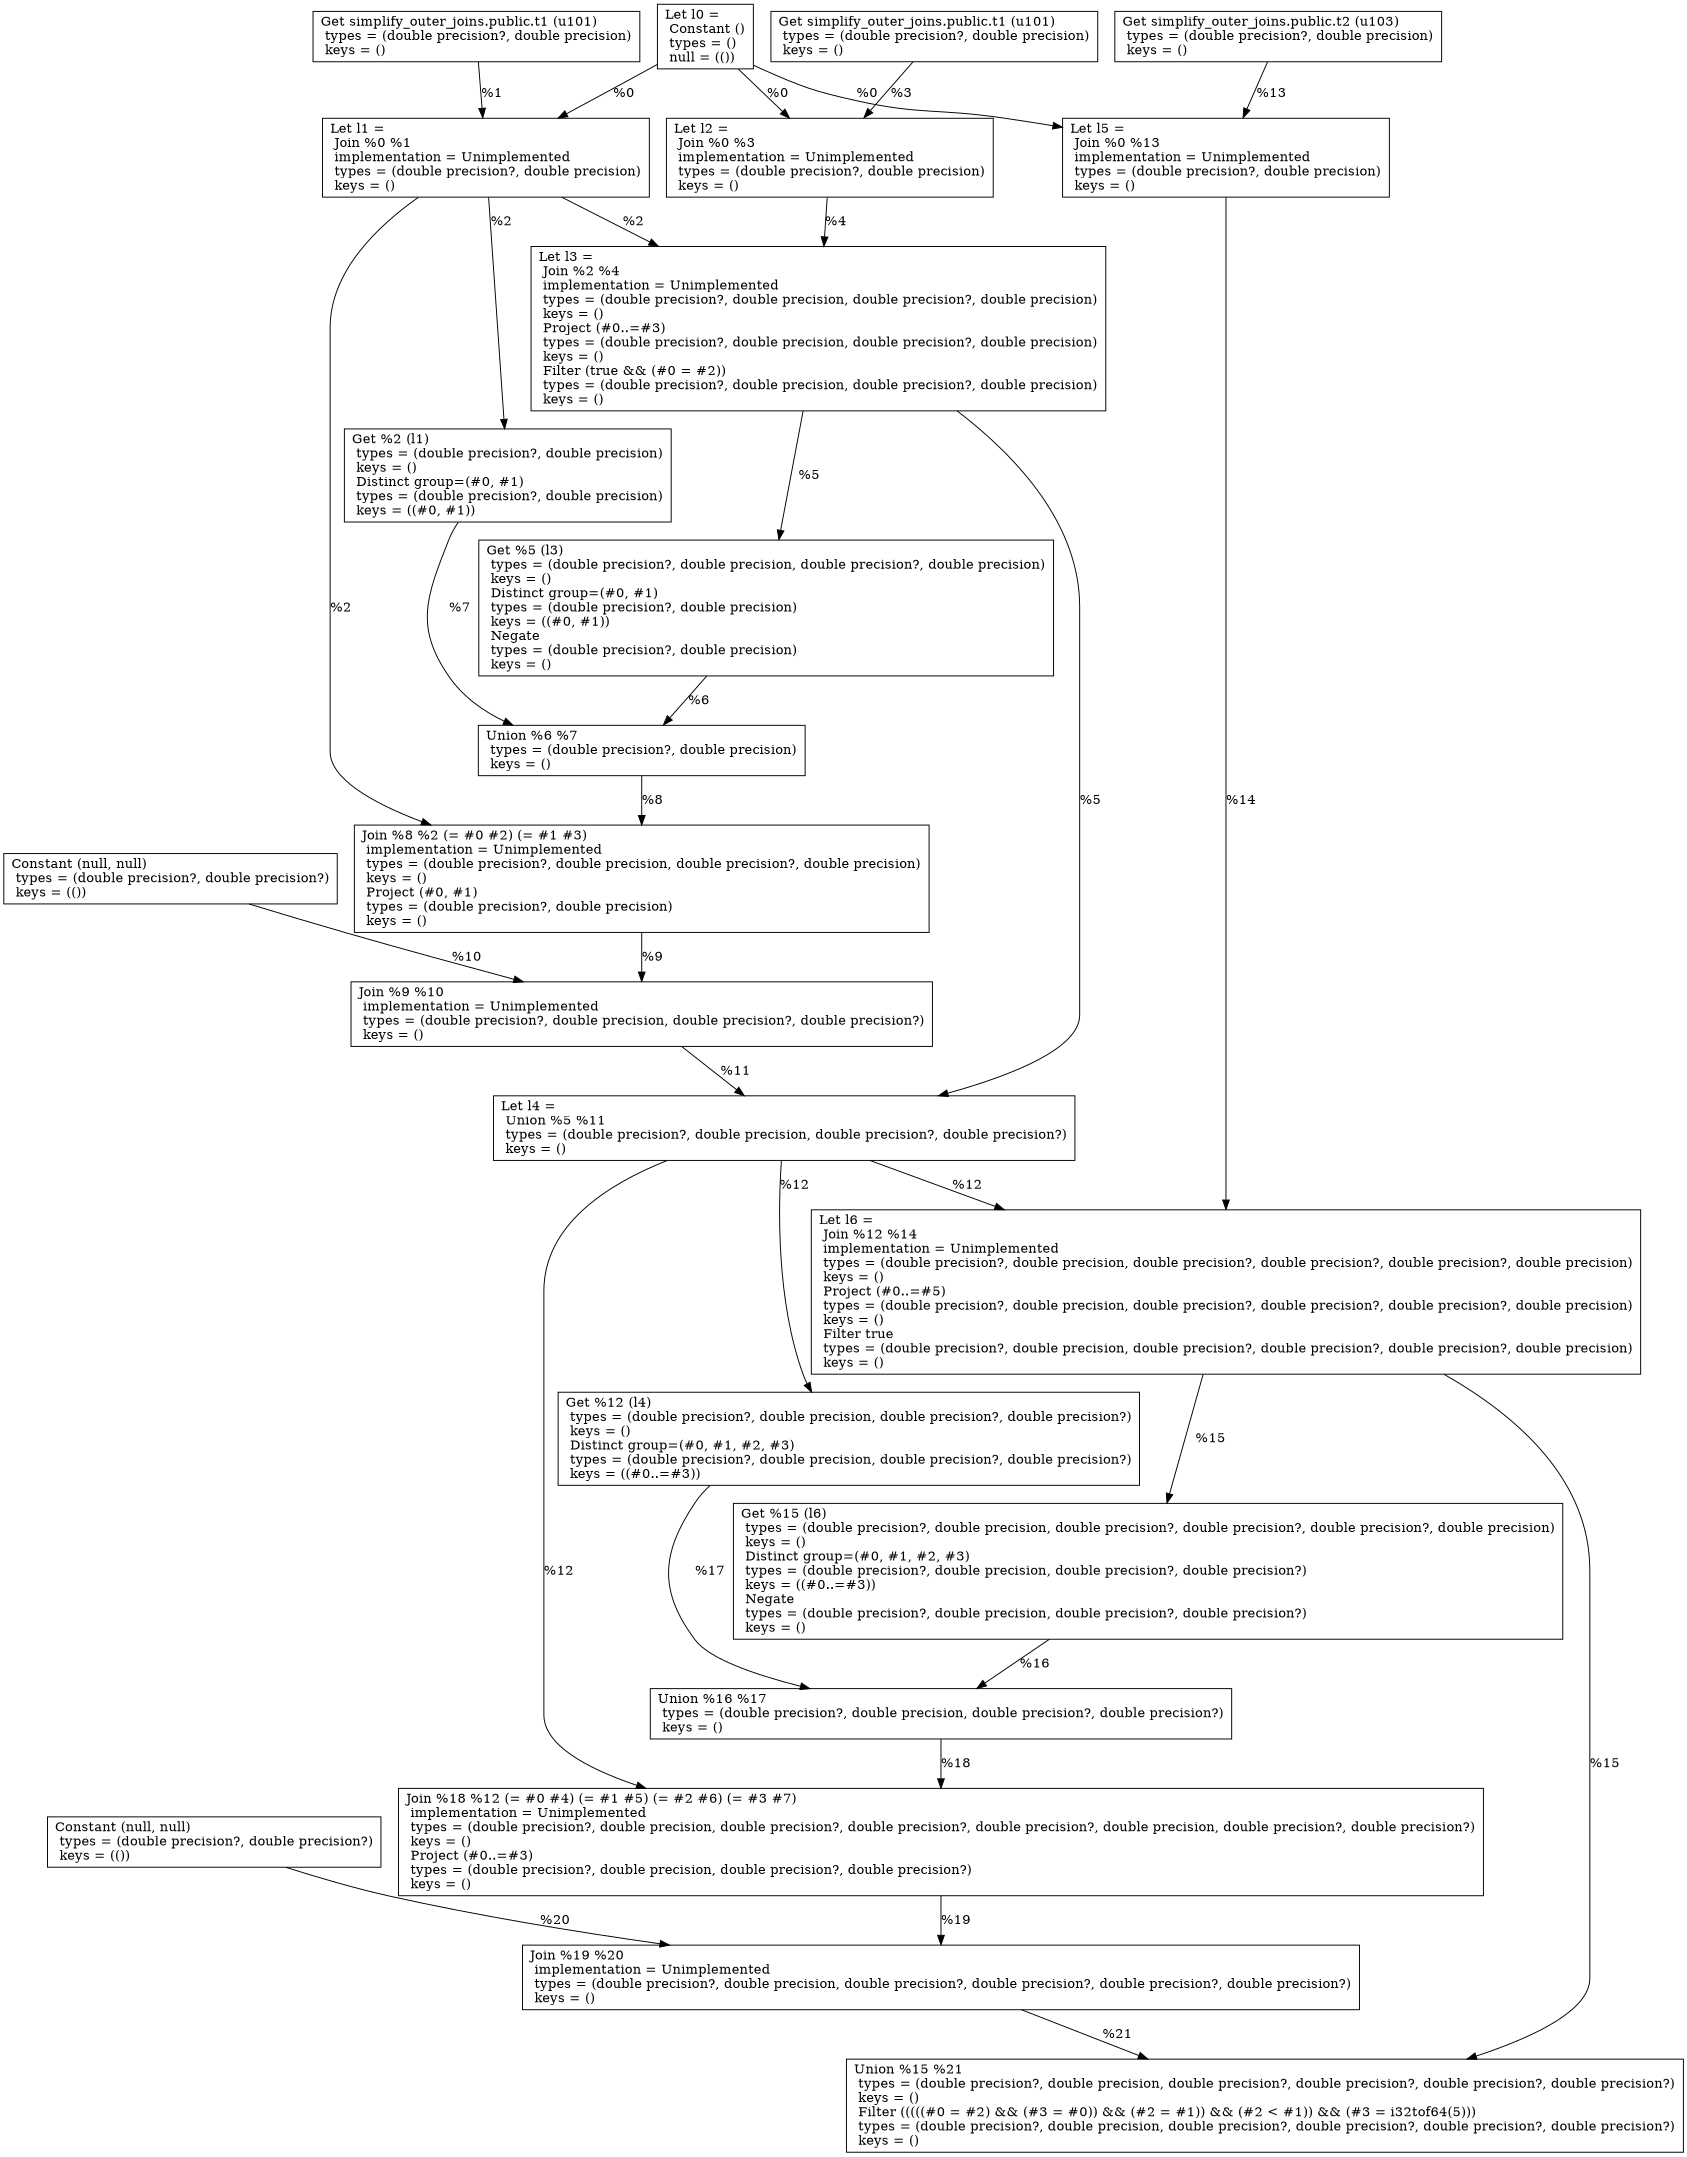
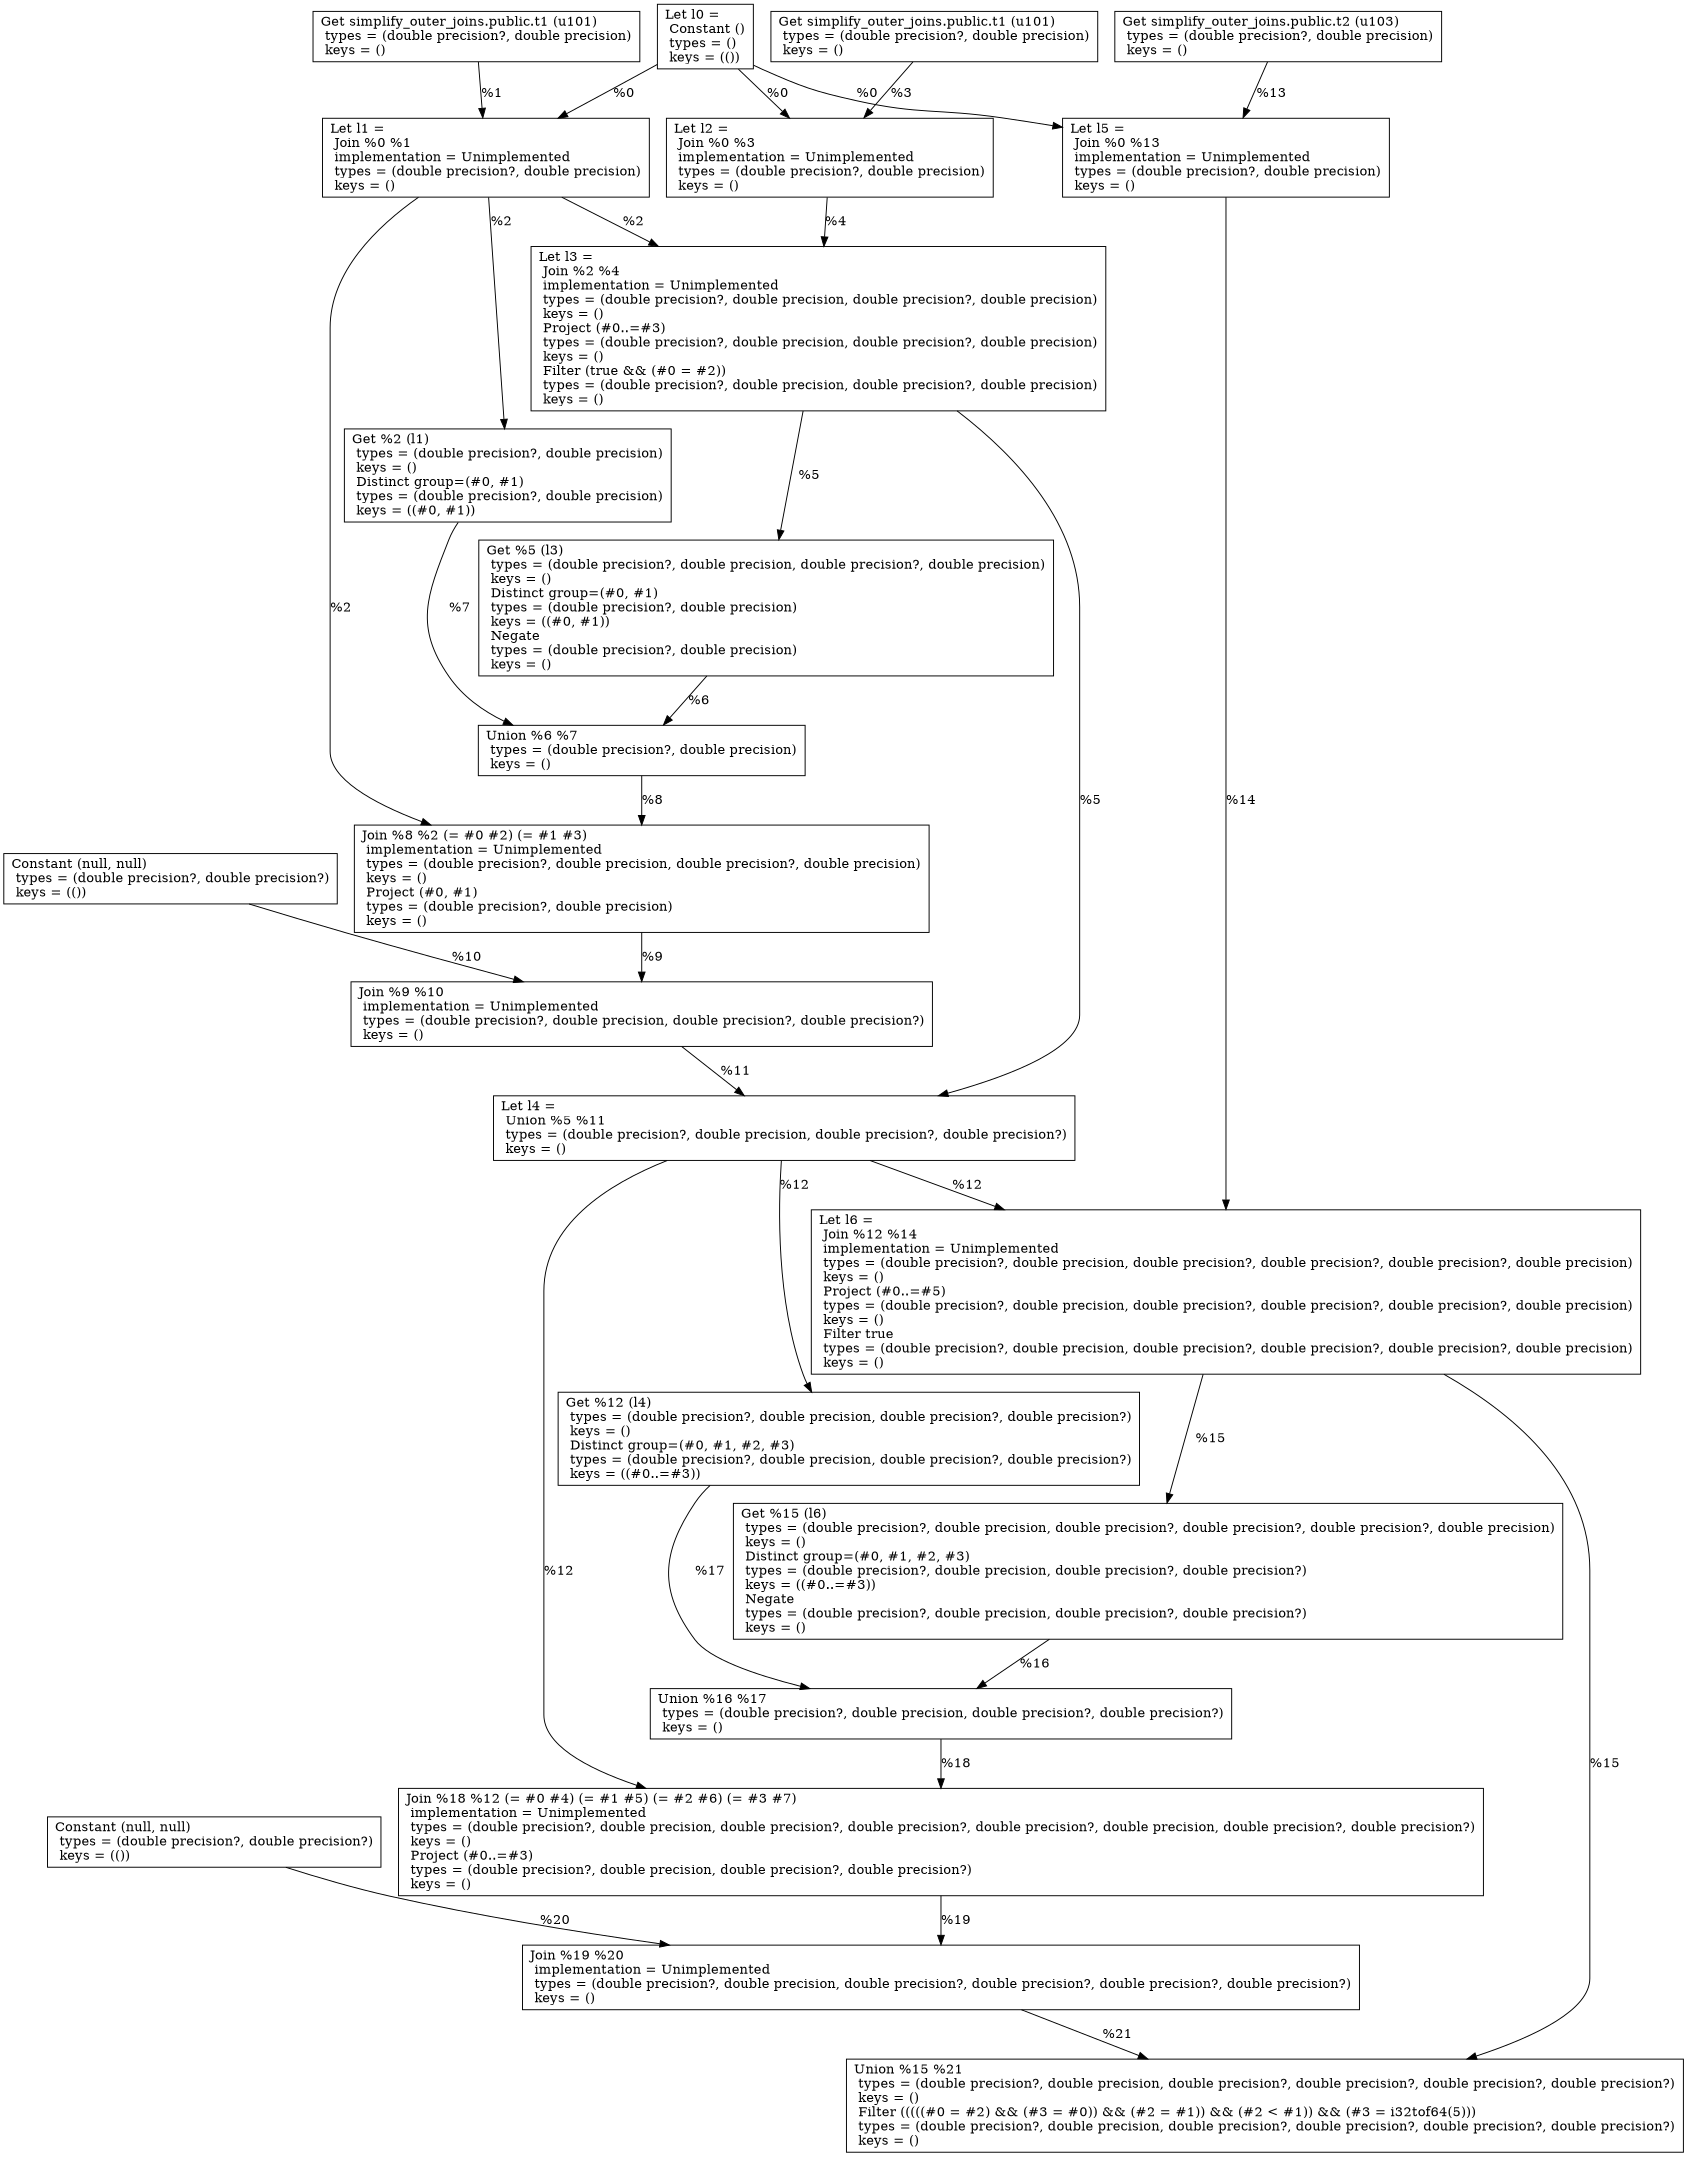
node "Let l0 = Constant () types = () null = (())": label "Let l0 = Constant () types = () null = (())" -> "Let l0 = Constant () types = () keys = (())"
